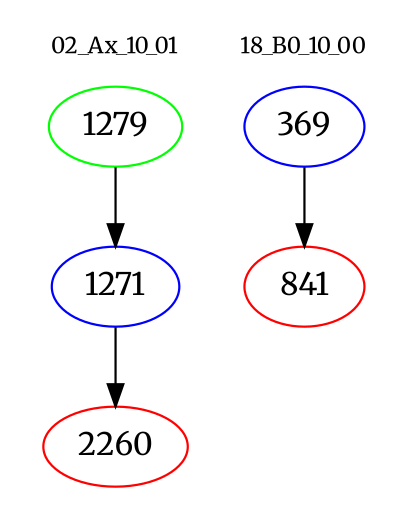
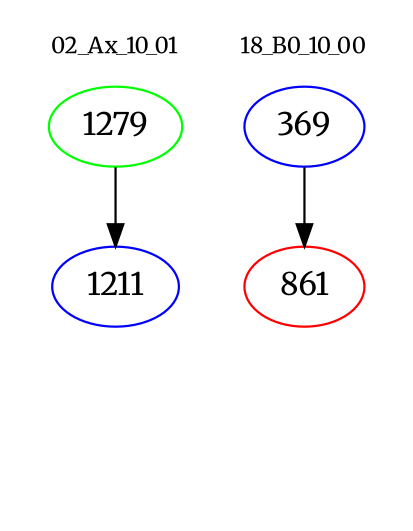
node "1271": label "1271" -> "1211"
node "841": label "841" -> "861"
node "2260": removed
